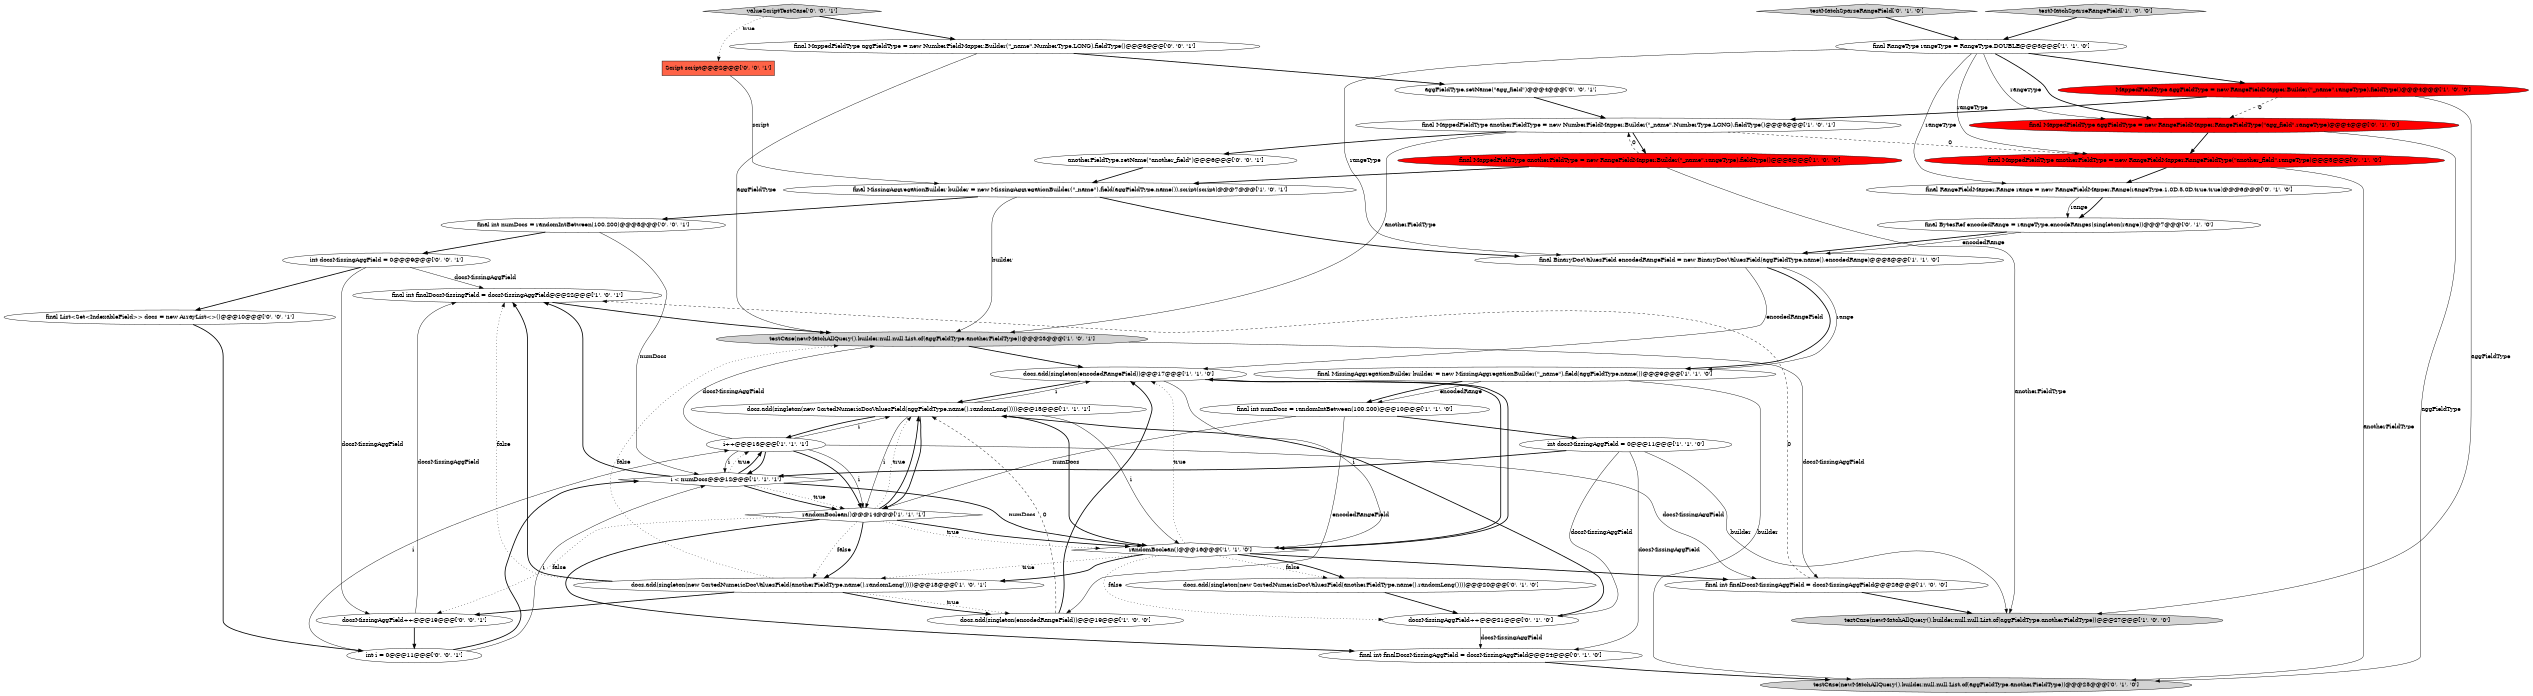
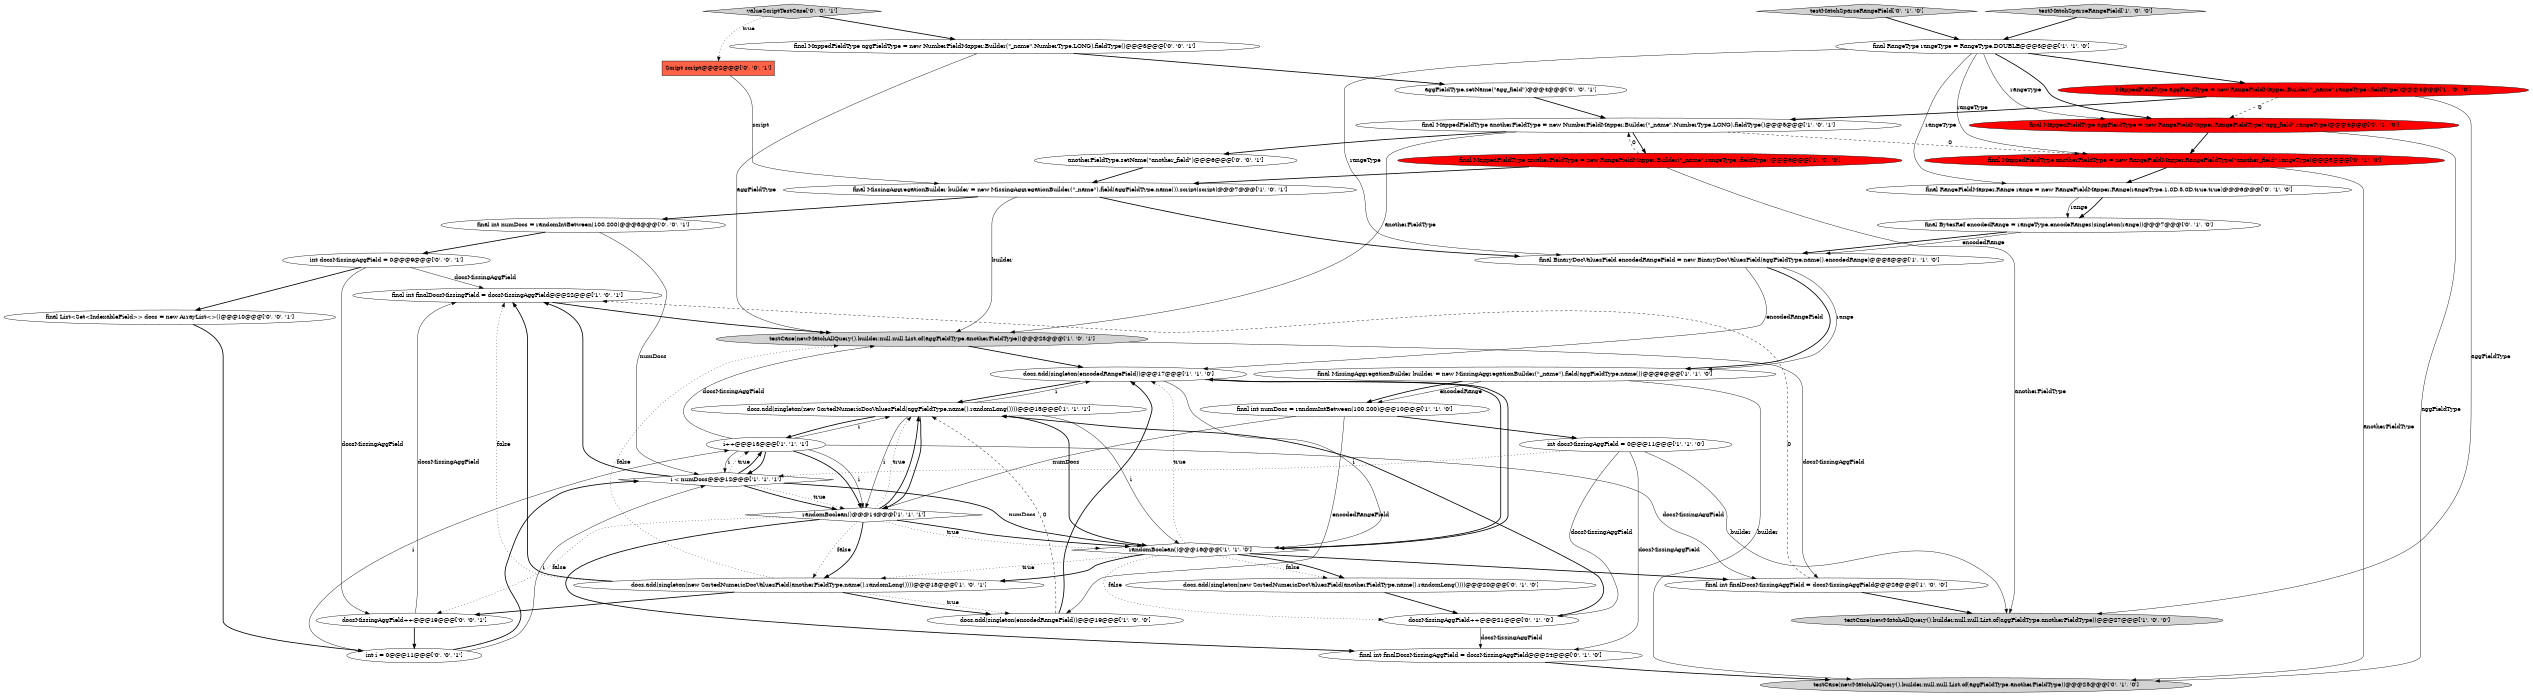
edge "int docsMissingAggField = 0@@@11@@@['1', '1', '0']" -> "i < numDocs@@@12@@@['1', '1', '1']": style bold -> dotted
